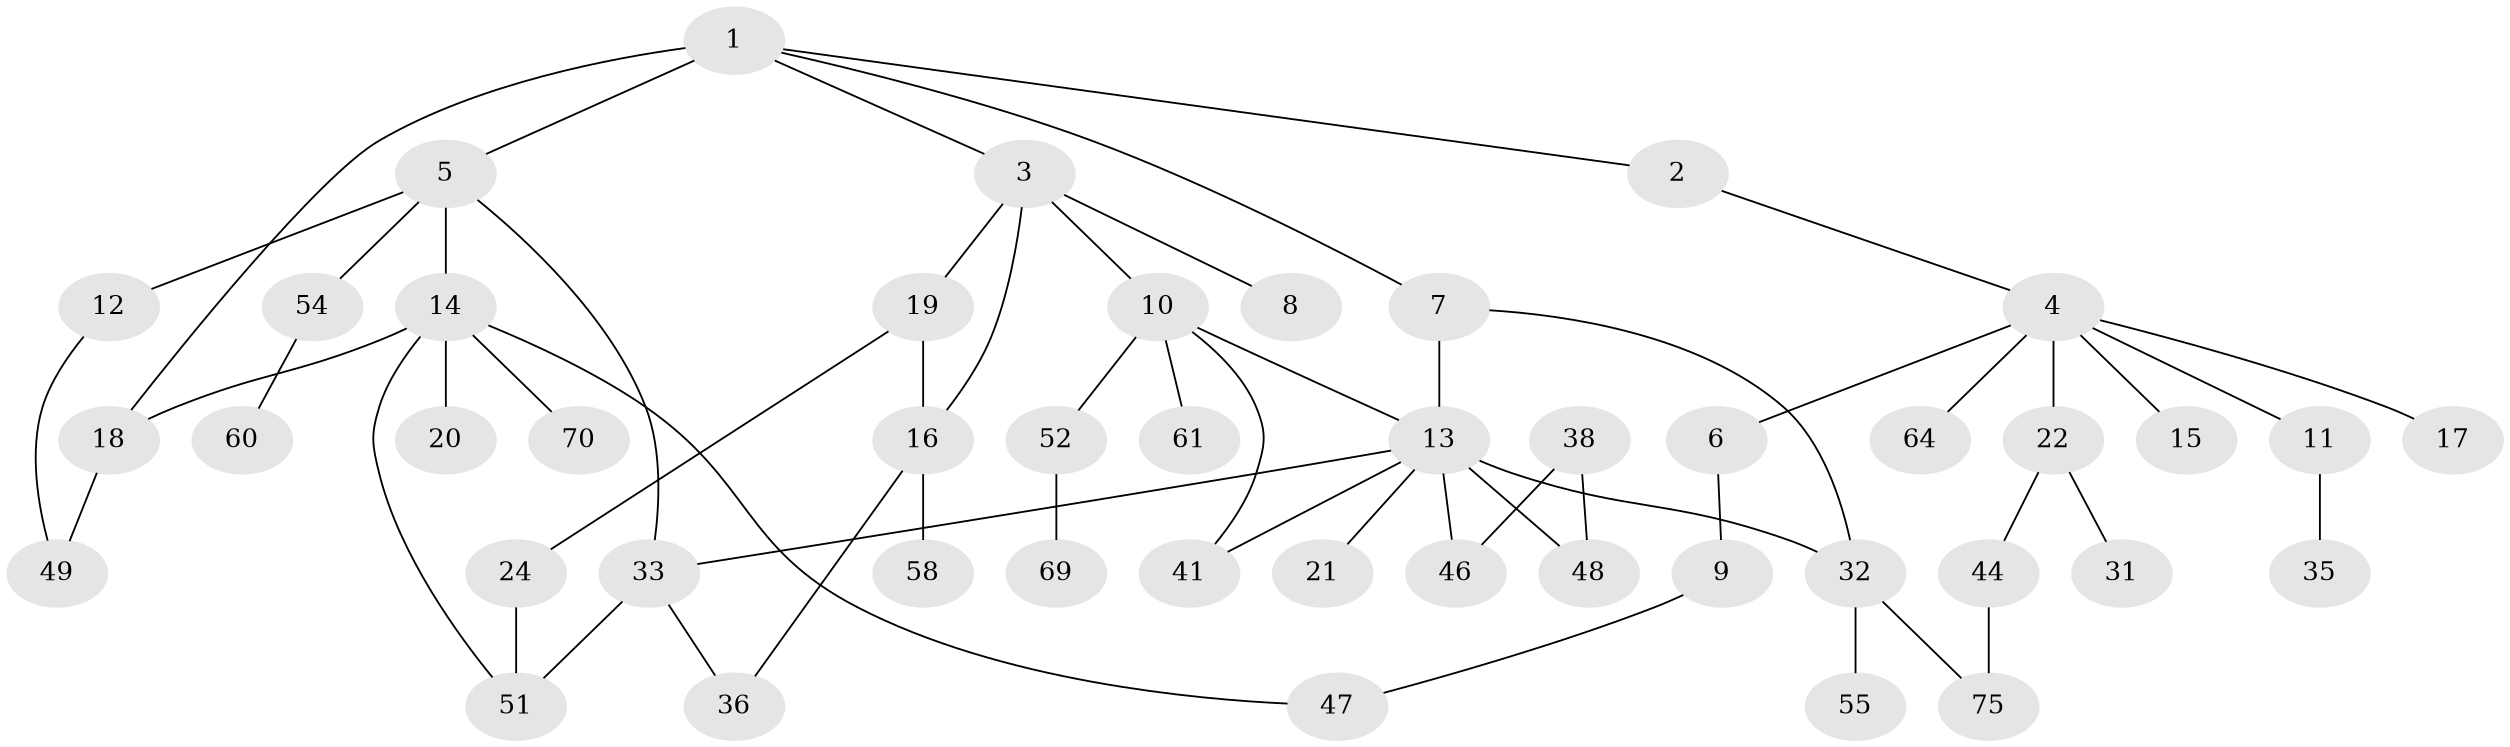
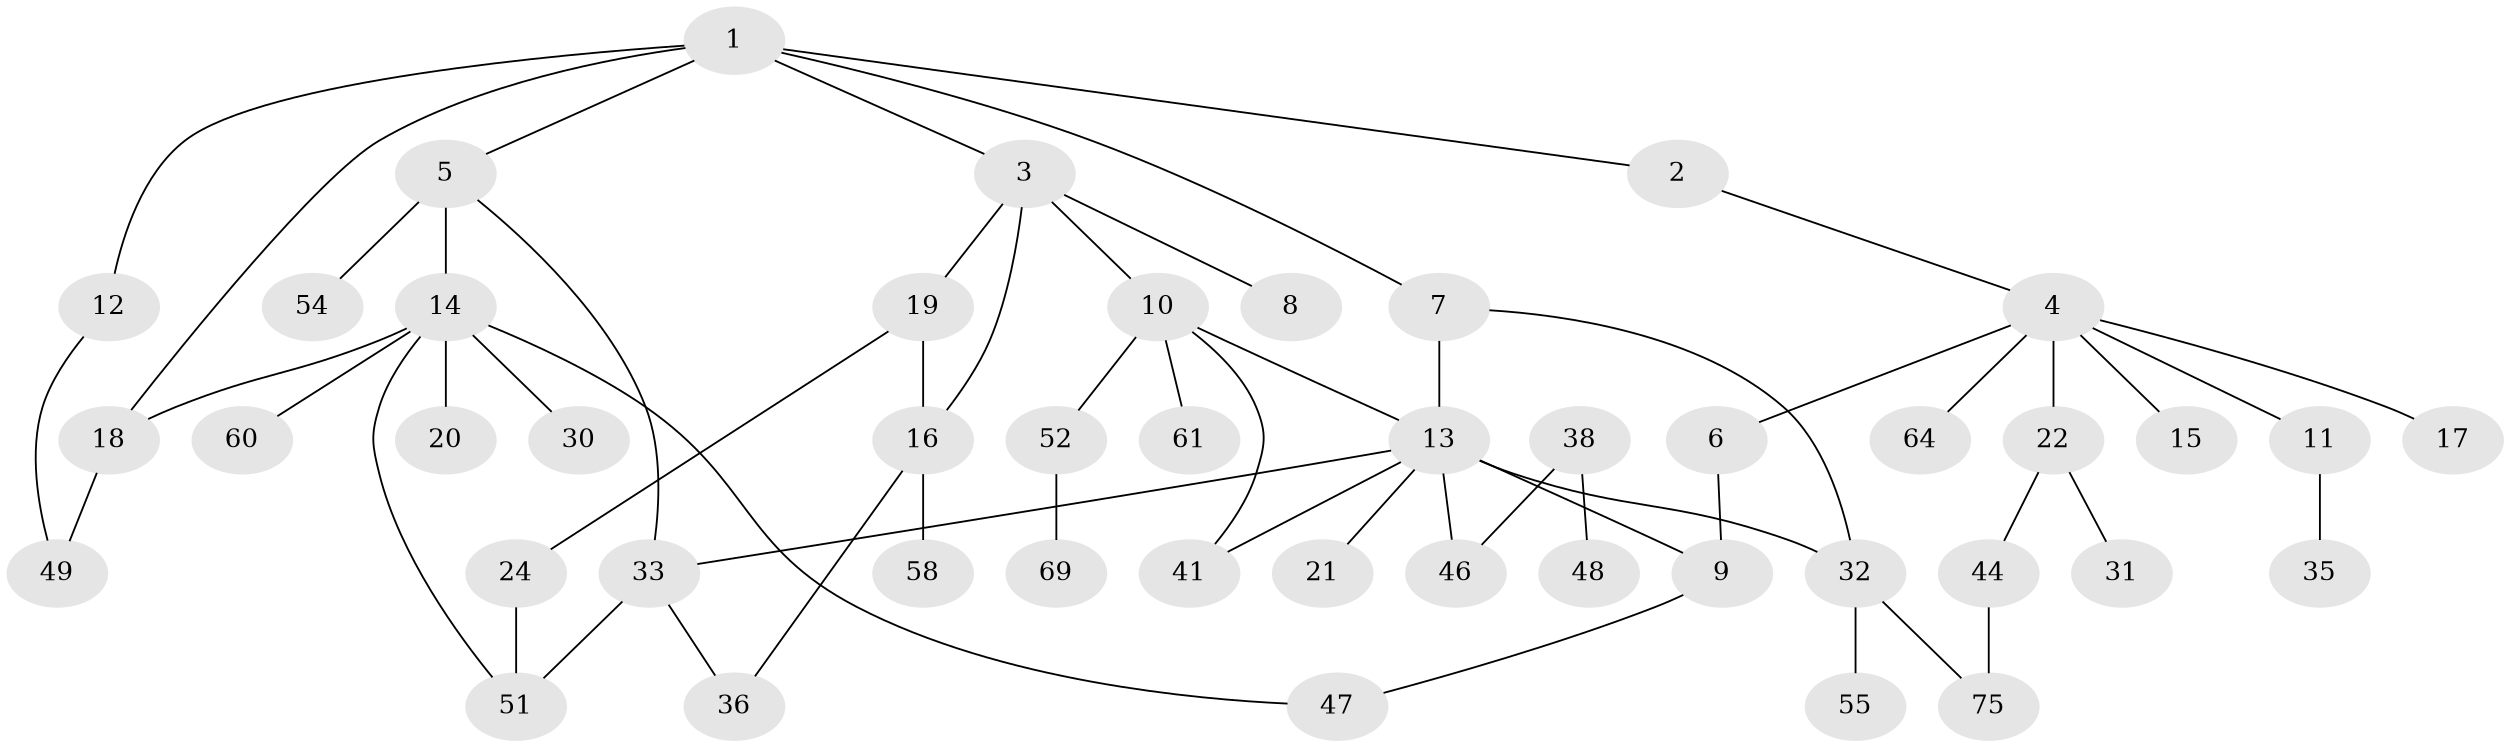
edge "5" -- "12": now "1" -- "12"
edge "54" -- "60": now "14" -- "60"
node "70": label "70" -> "30"
edge "13" -- "48": now "13" -- "9"
